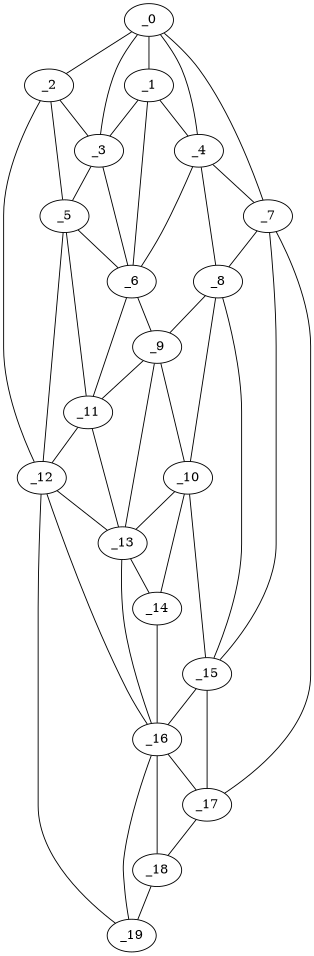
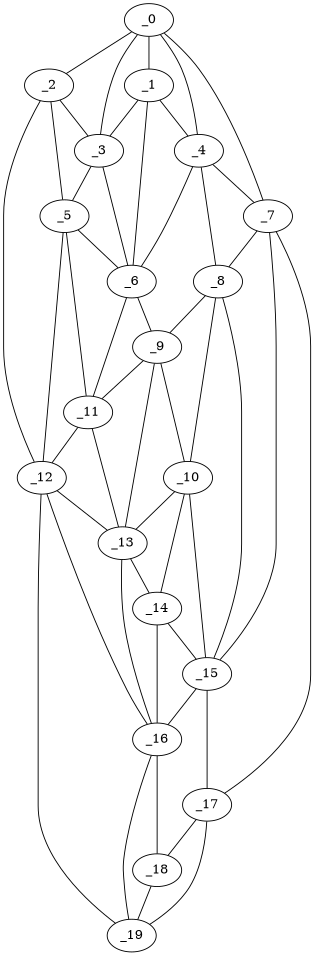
edge "_14" -- "_15": added
edge "_16" -- "_17": now "_19" -- "_17"
